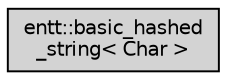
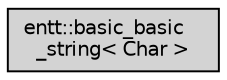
node "entt::basic_hashed _string< Char >": label "entt::basic_hashed _string< Char >" -> "entt::basic_basic _string< Char >"
